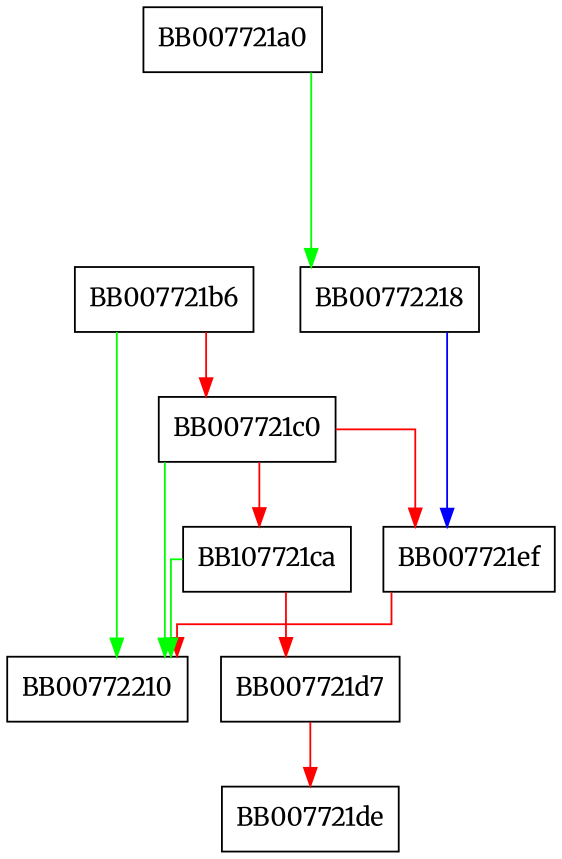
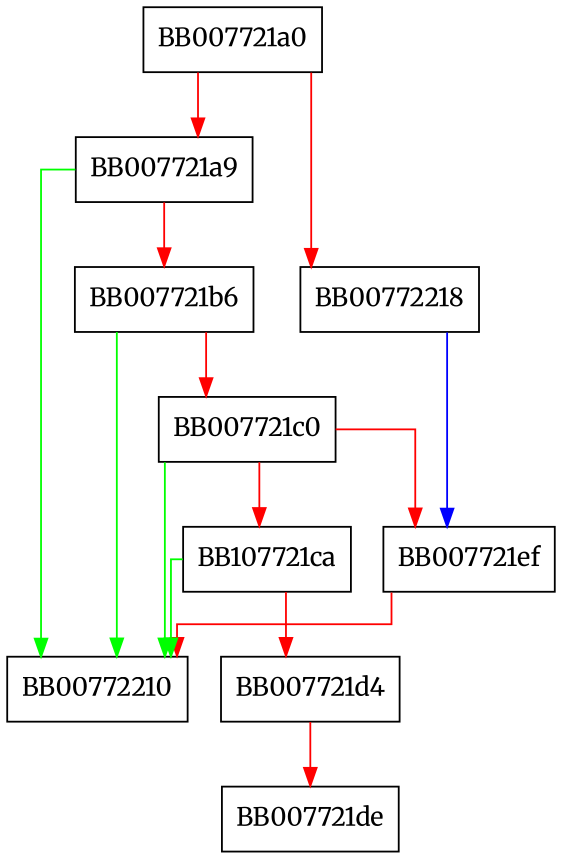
edge "BB007721a0" -> "BB00772218": color green -> red
node "BB007721a9": added
node "BB007721d7": label "BB007721d7" -> "BB007721d4"
